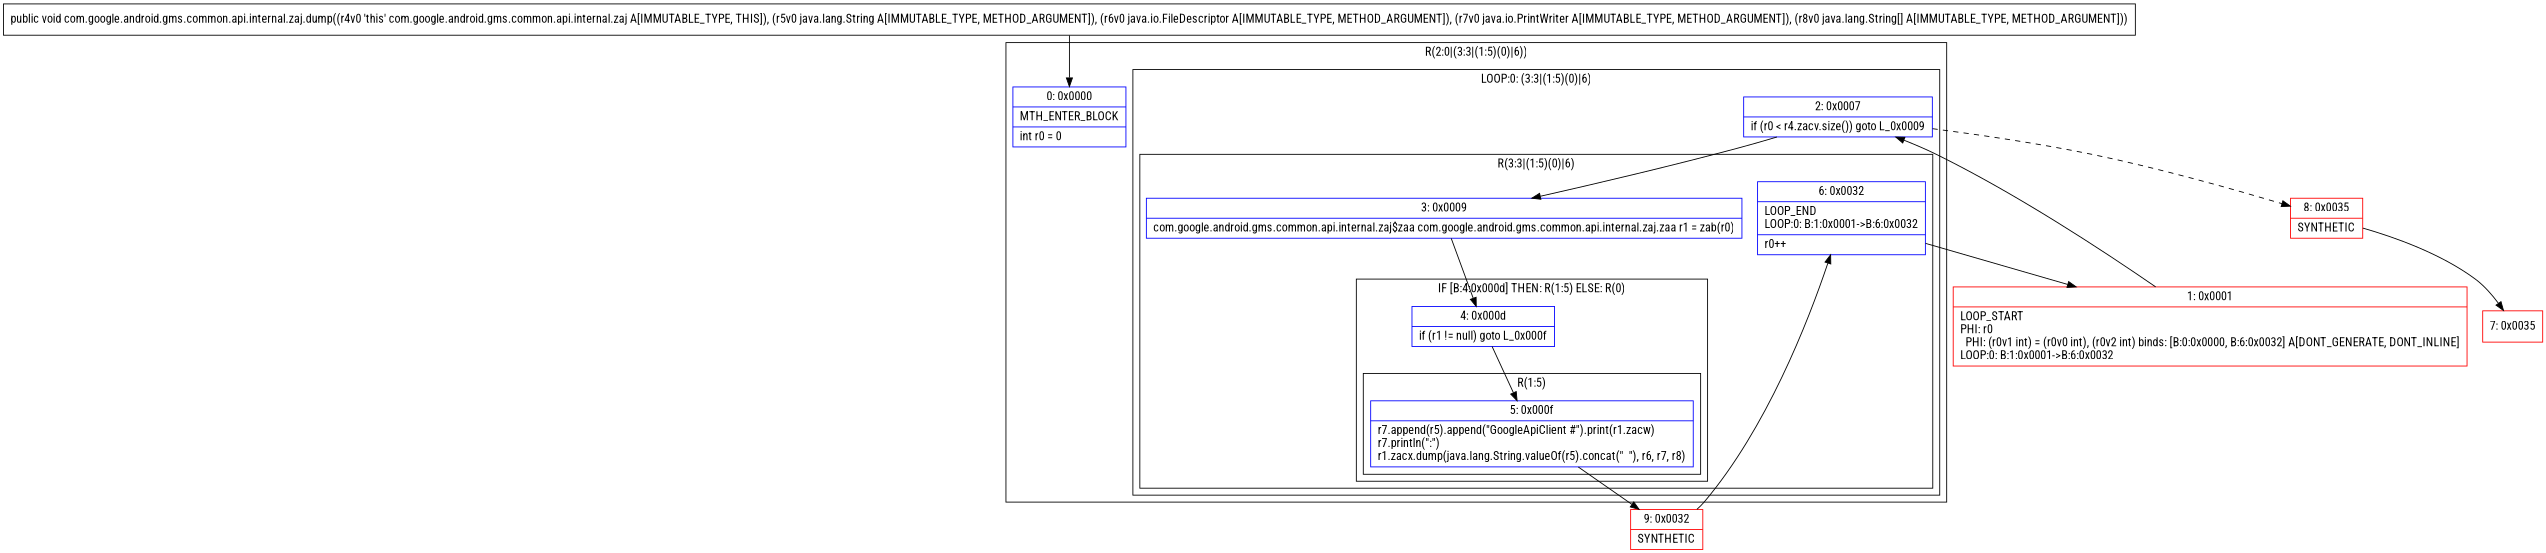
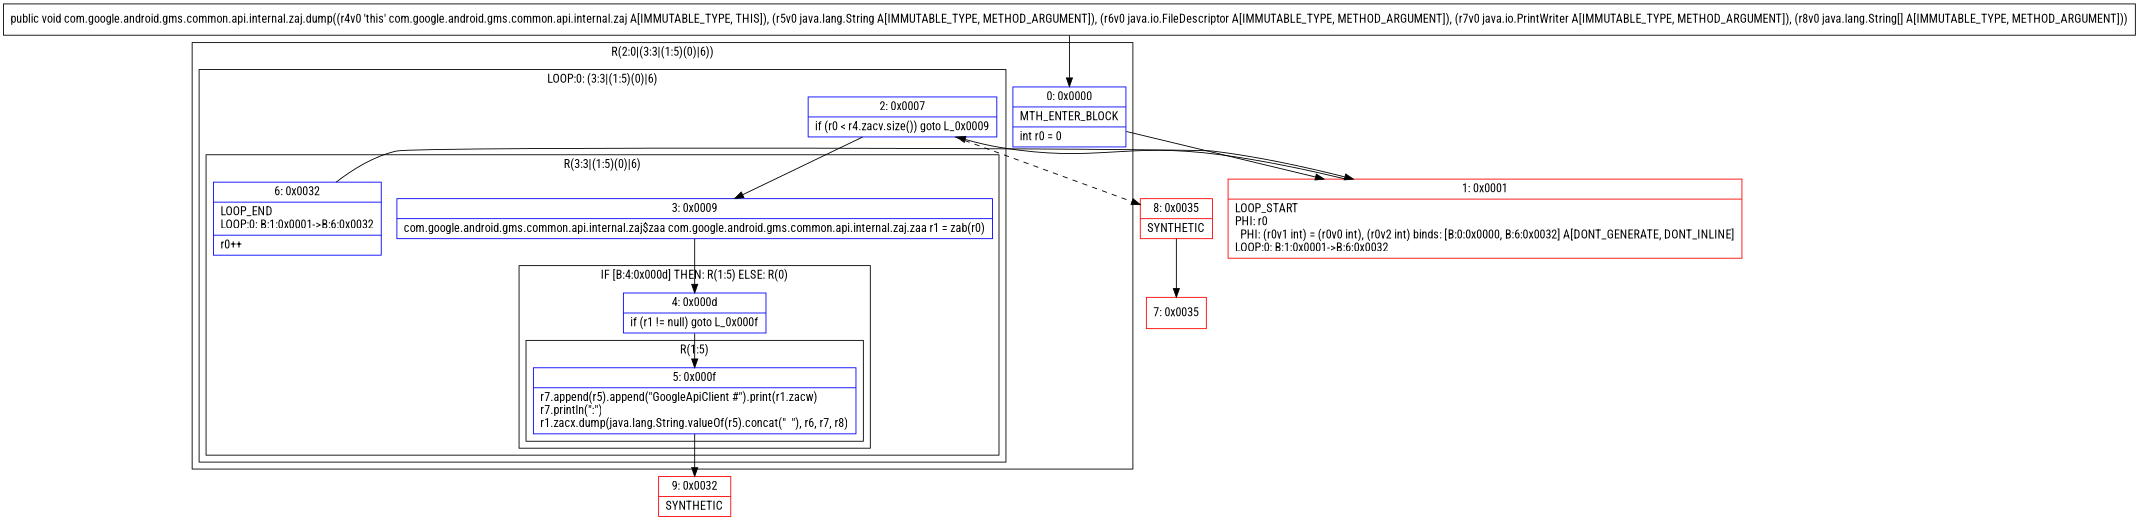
edge "0: 0x0000" -> "1: 0x0001": added
edge "9: 0x0032" -> "6: 0x0032": removed
